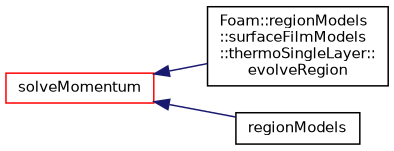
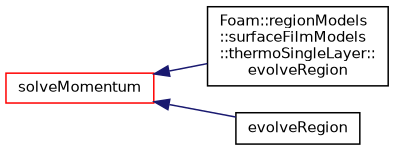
node "regionModels": label "regionModels" -> "evolveRegion"
